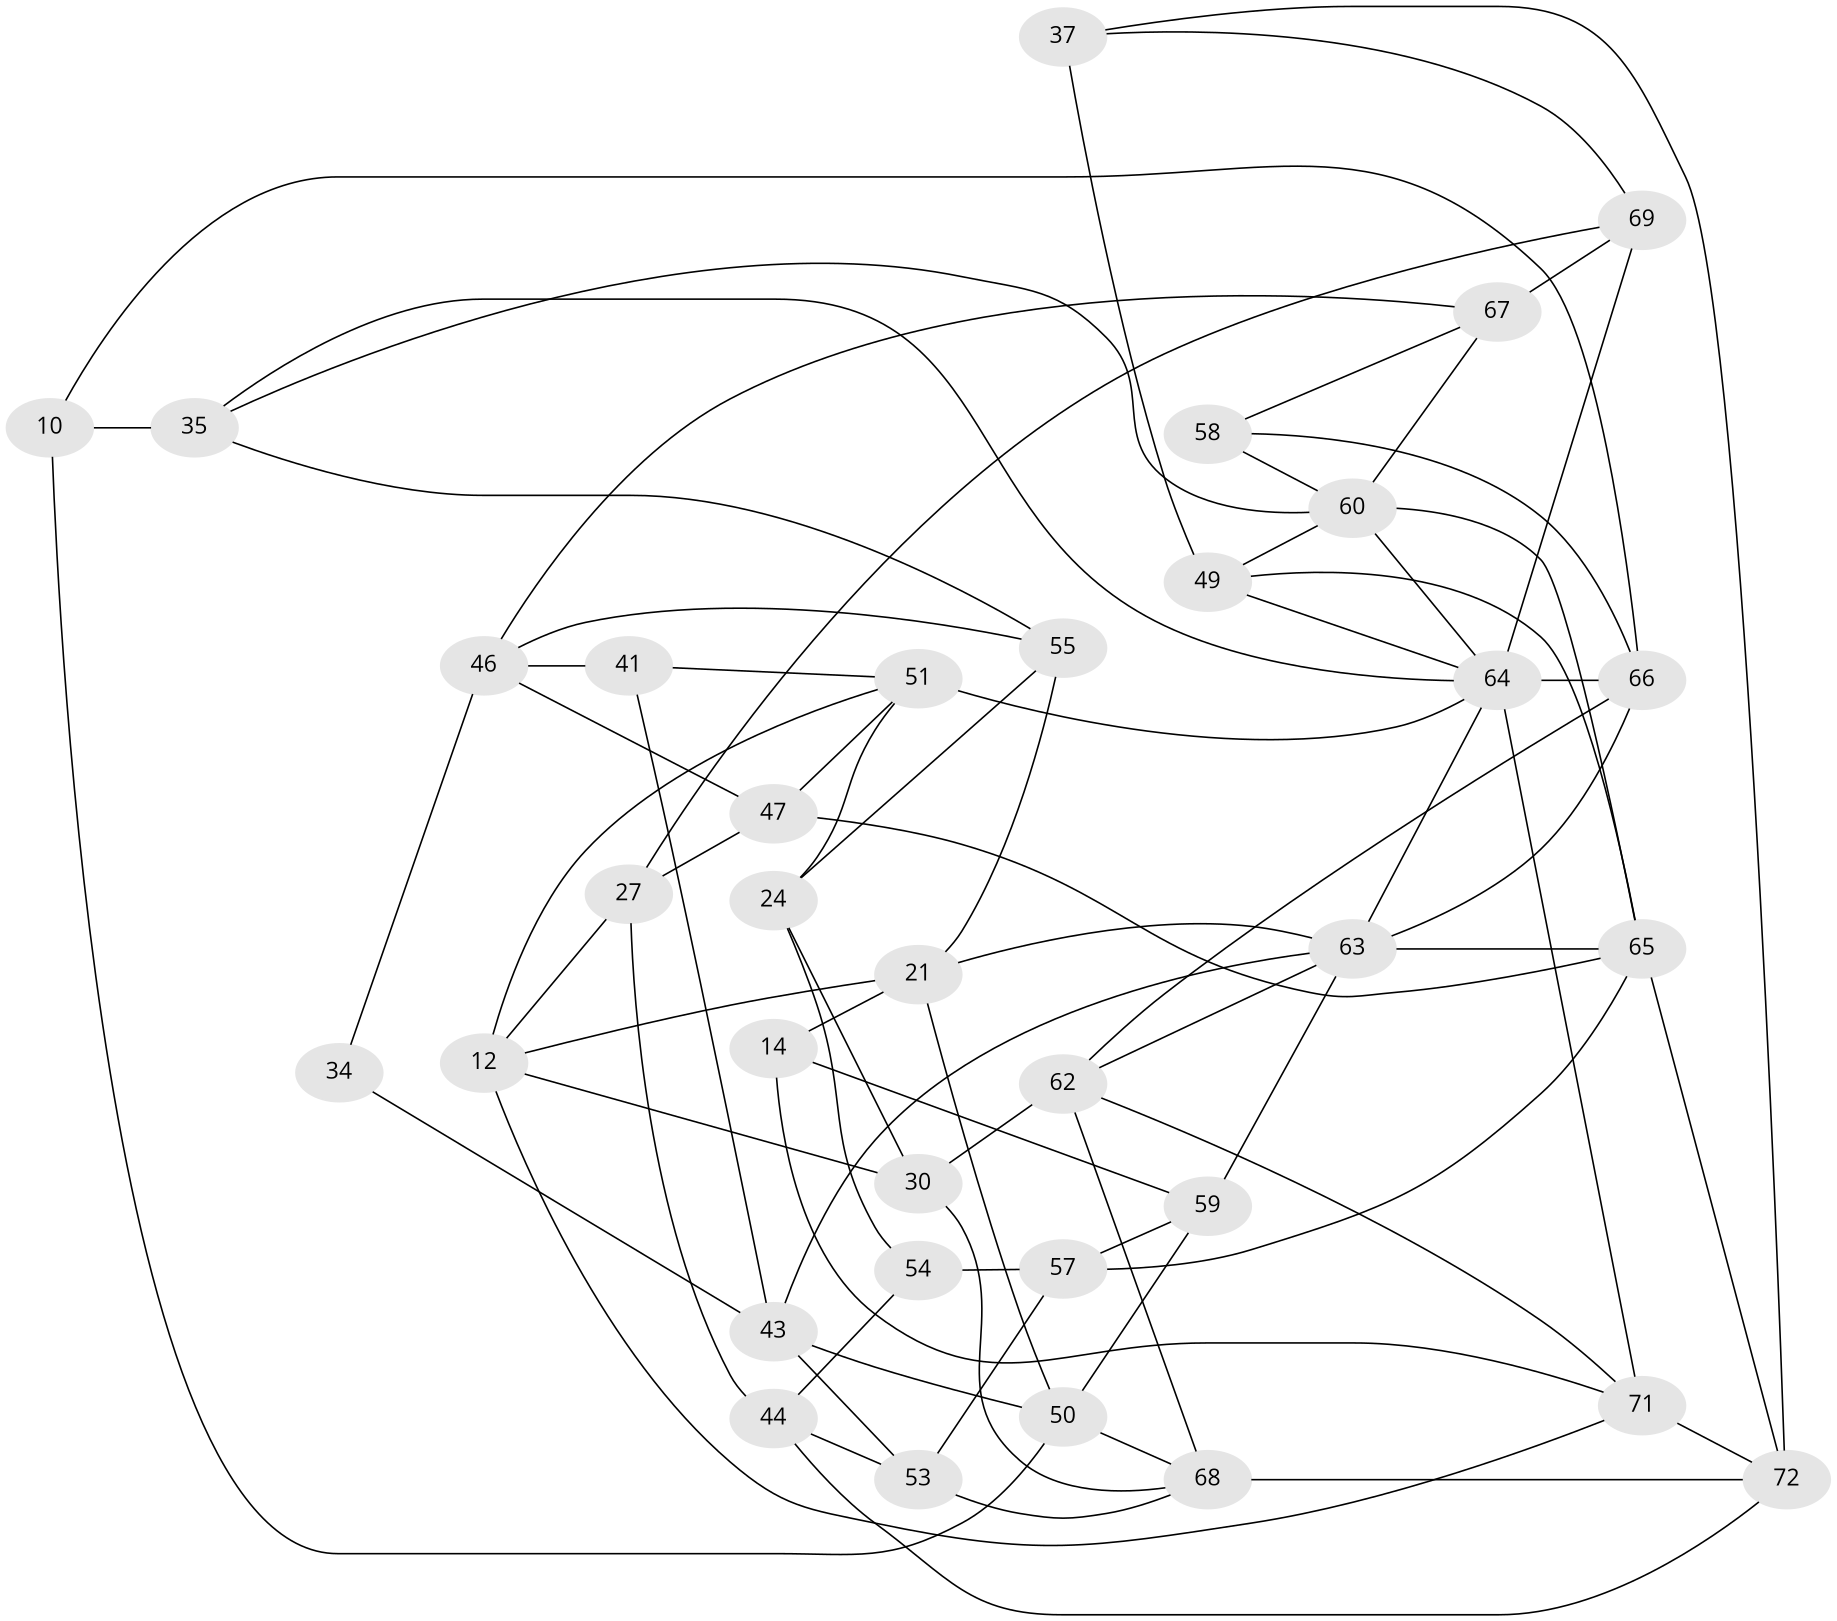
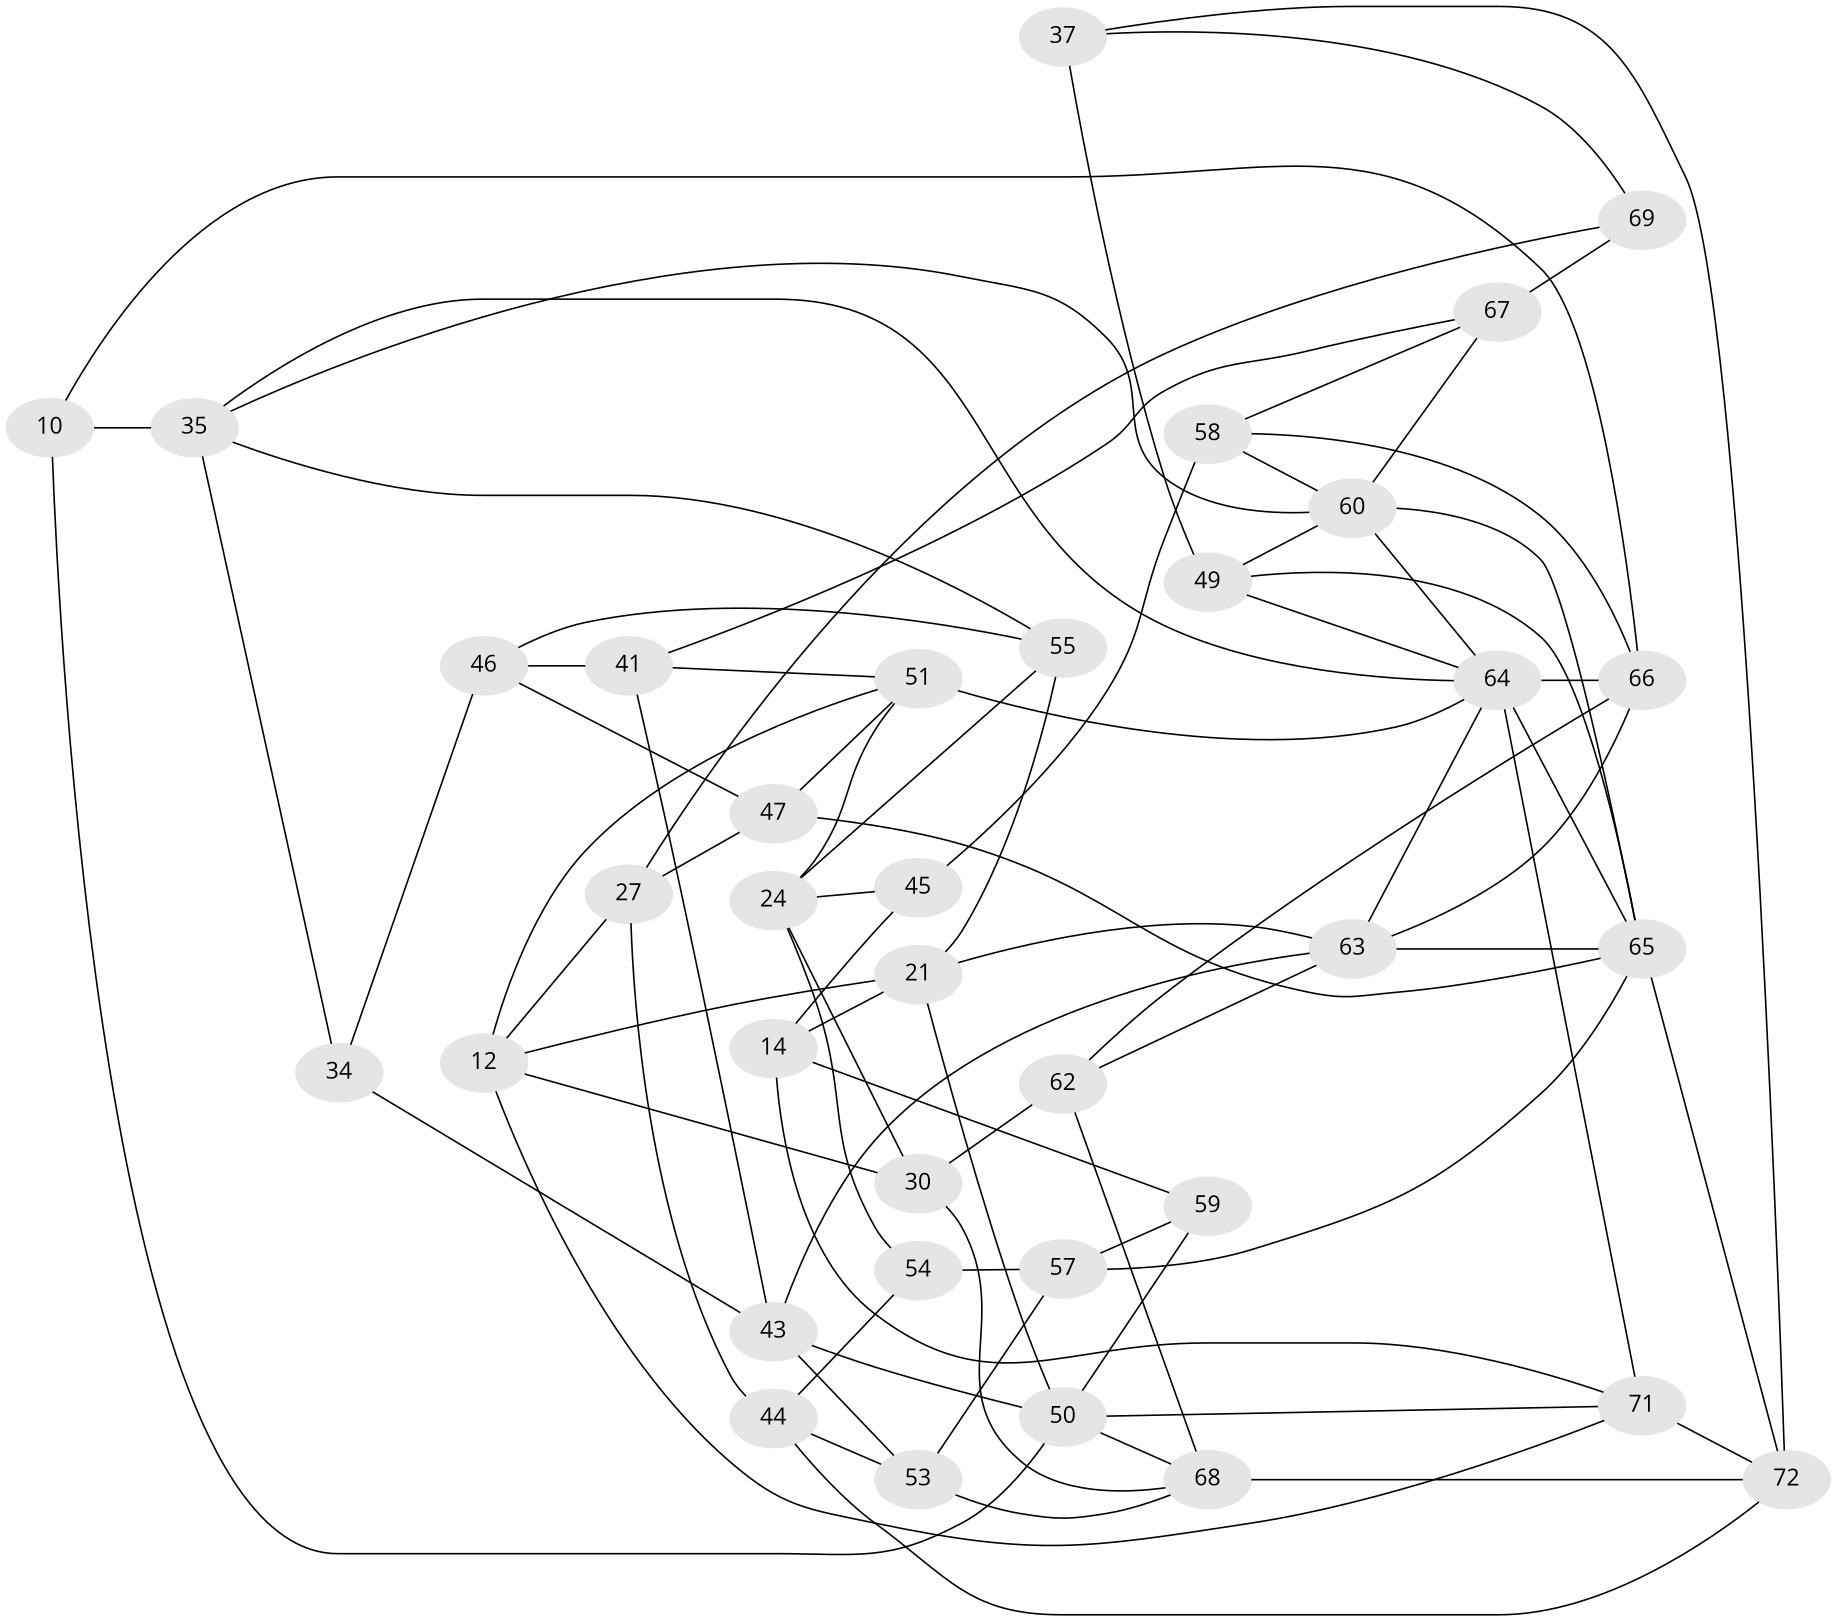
edge "67" -- "46": now "67" -- "41"
edge "69" -- "64": now "65" -- "64"
edge "35" -- "34": added
node "45": added
edge "63" -- "59": removed
edge "62" -- "71": now "50" -- "71"
